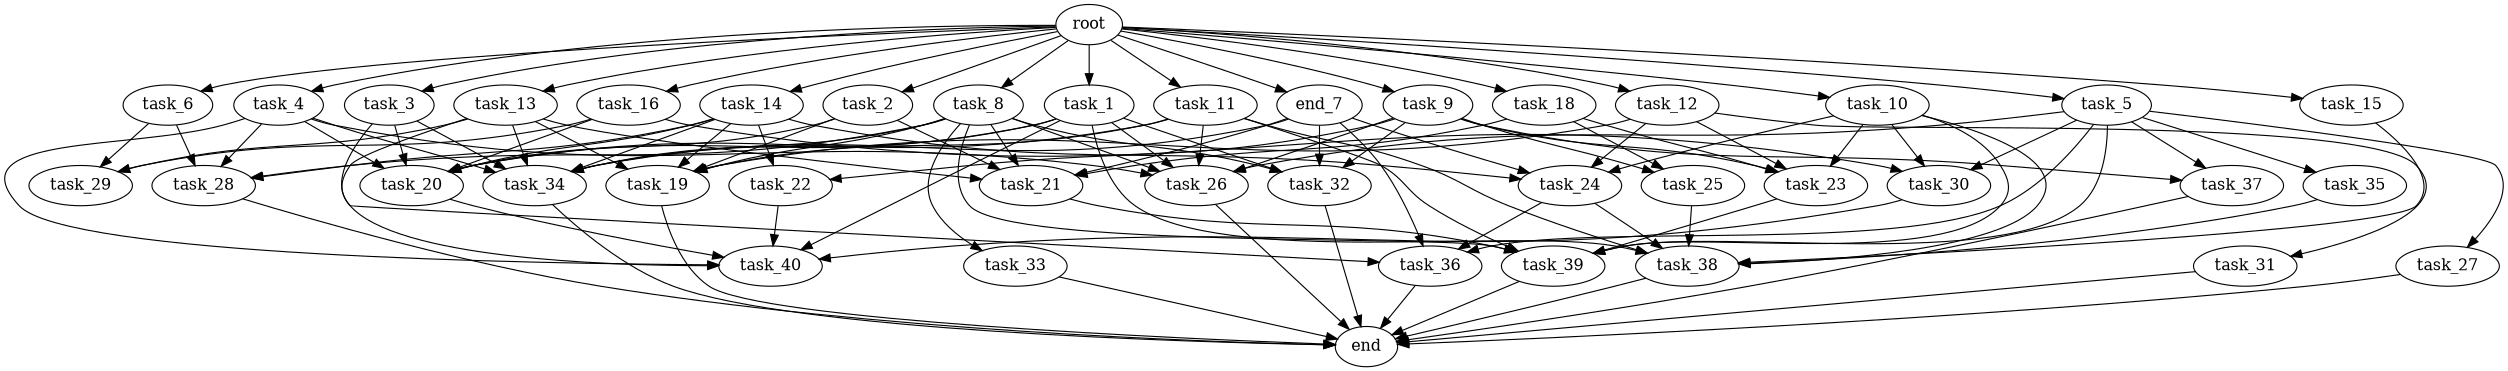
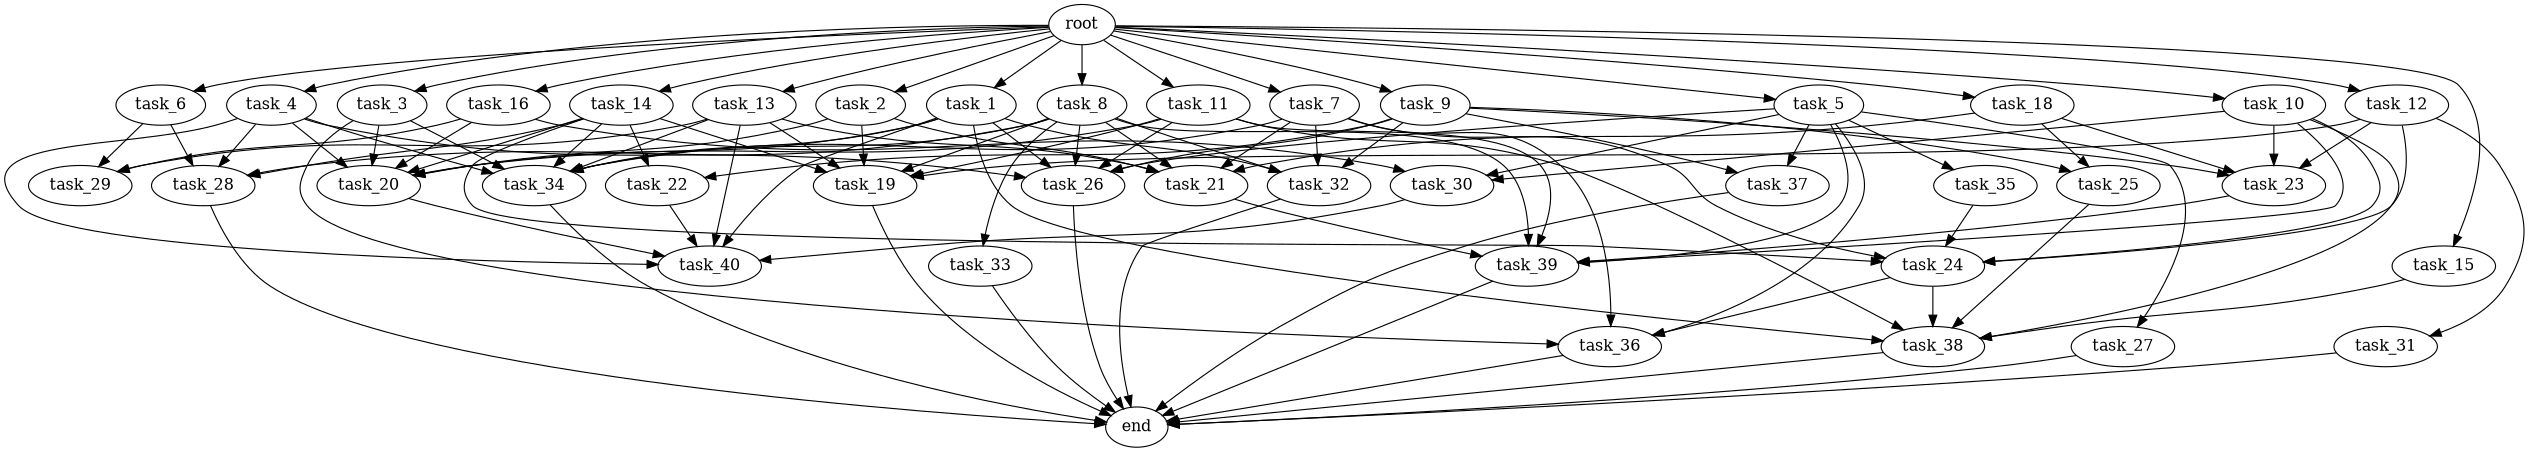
node "end_7": label "end_7" -> "task_7"
edge "task_35" -> "task_38": now "task_35" -> "task_24"
